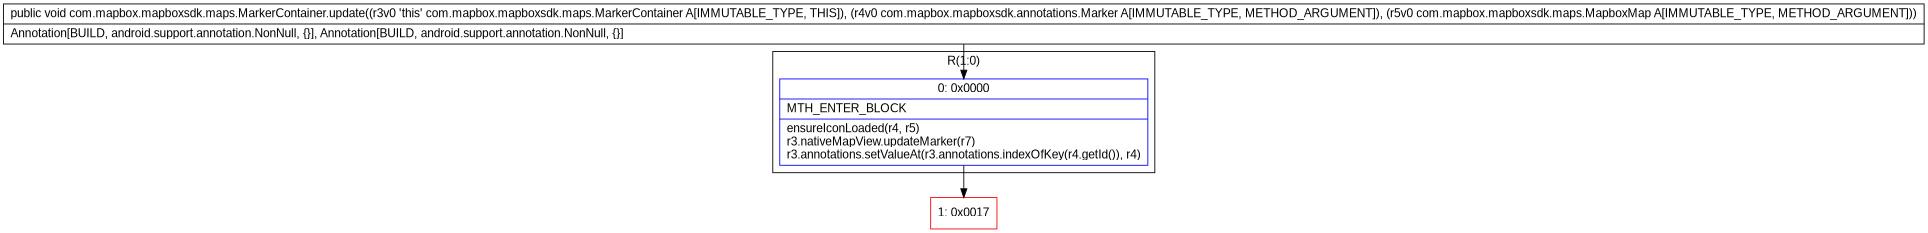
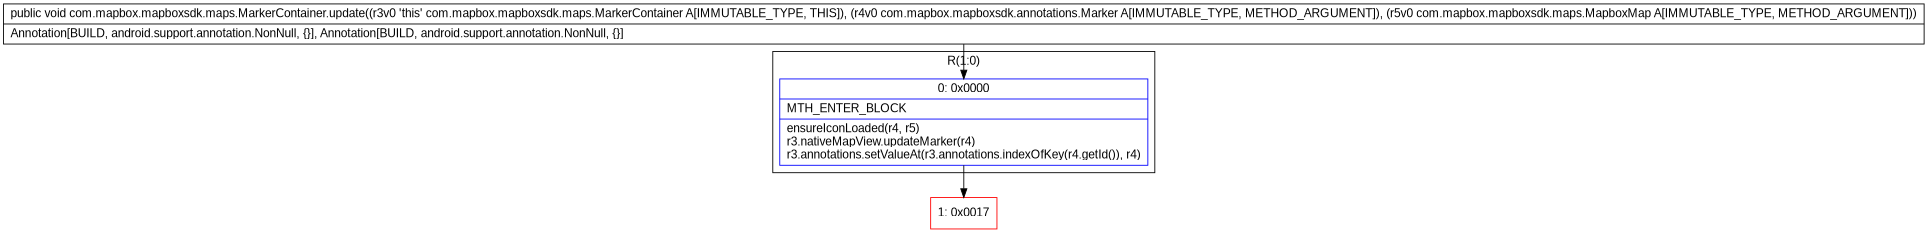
node "0: 0x0000": text "r3.nativeMapView.updateMarker(r7)" -> "r3.nativeMapView.updateMarker(r4)"
